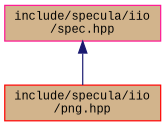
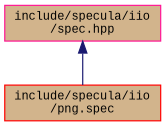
node "include/specula/iio /png.hpp": label "include/specula/iio /png.hpp" -> "include/specula/iio /png.spec"
